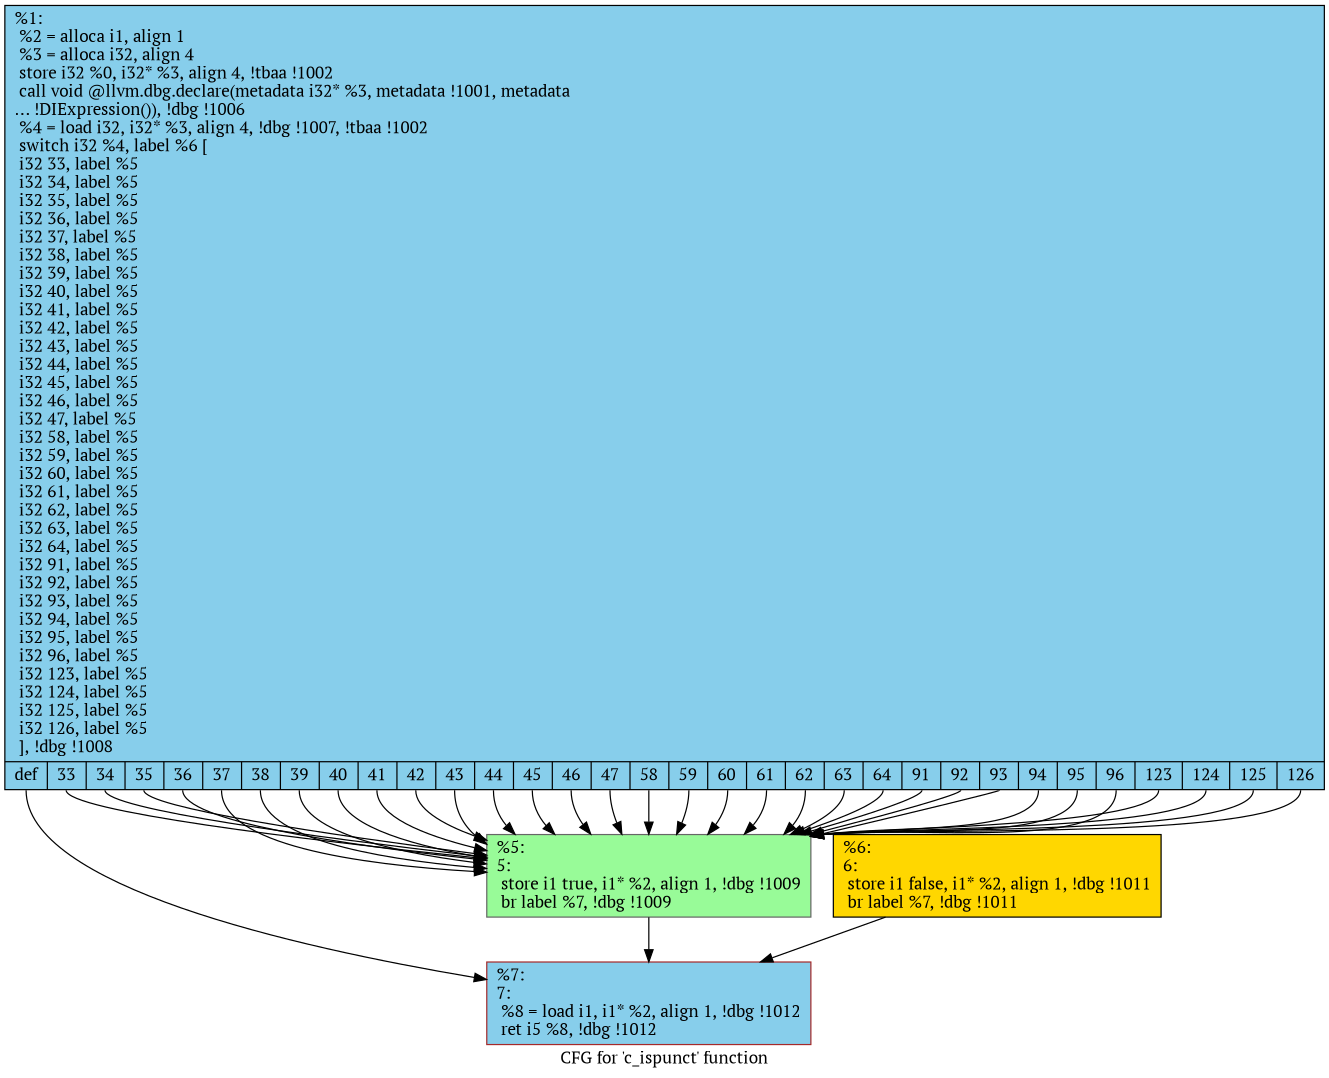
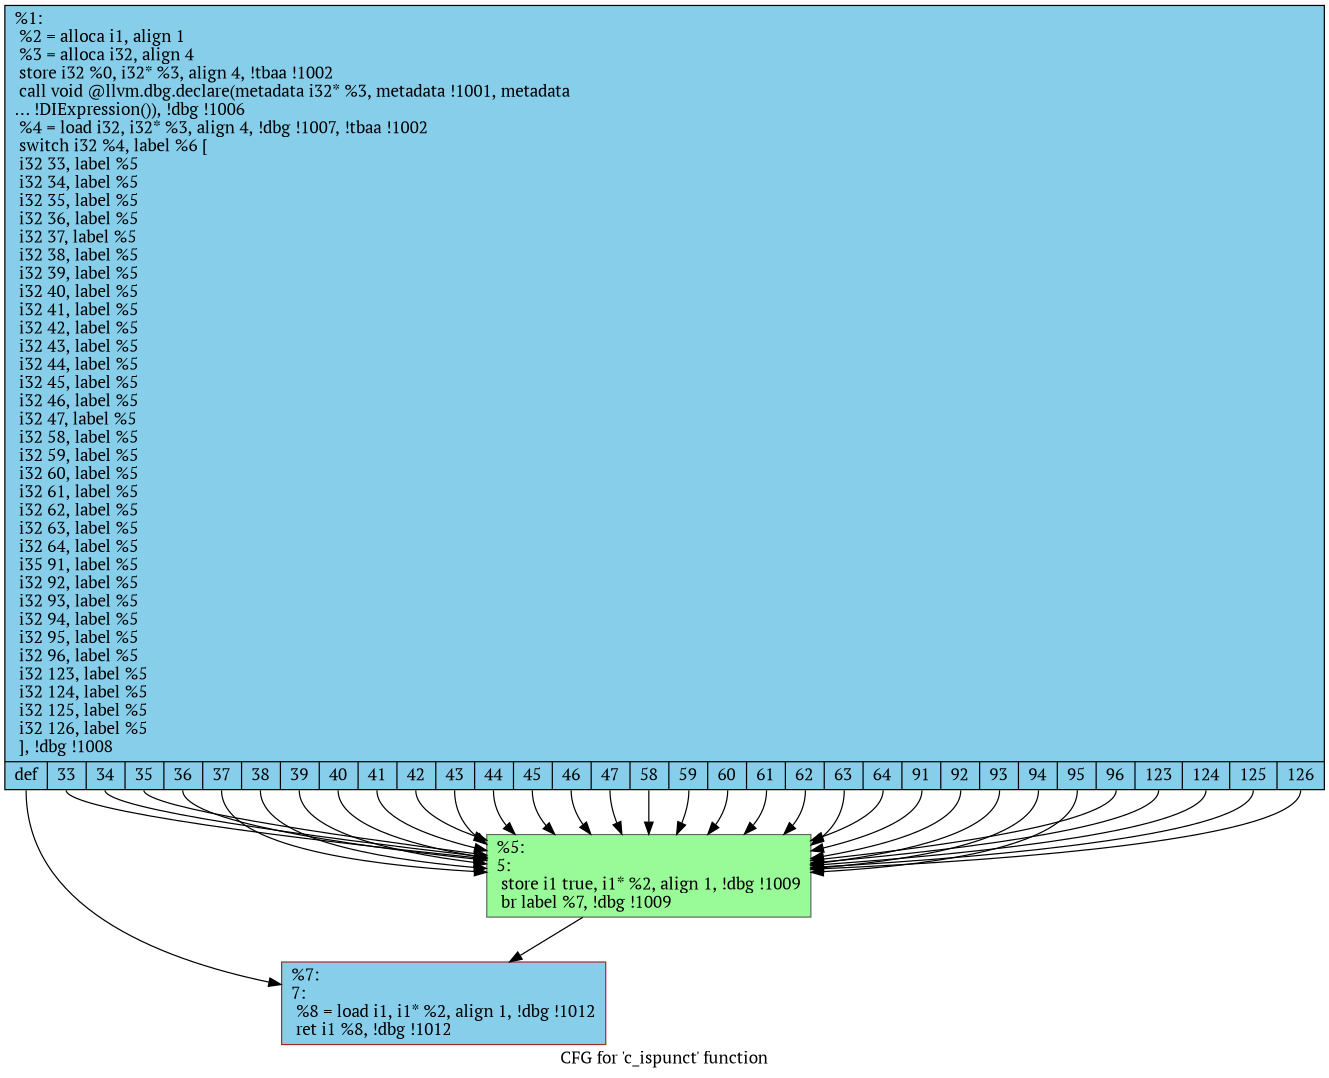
node "%1:": text "i32 91, label %5" -> "i35 91, label %5"
node "%6:": removed
node "%7:": text "ret i5 %8, !dbg !1012" -> "ret i1 %8, !dbg !1012"
